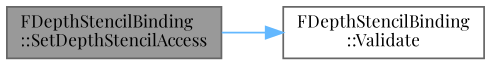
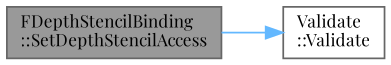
node "FDepthStencilBinding ::Validate": label "FDepthStencilBinding ::Validate" -> "Validate ::Validate"
